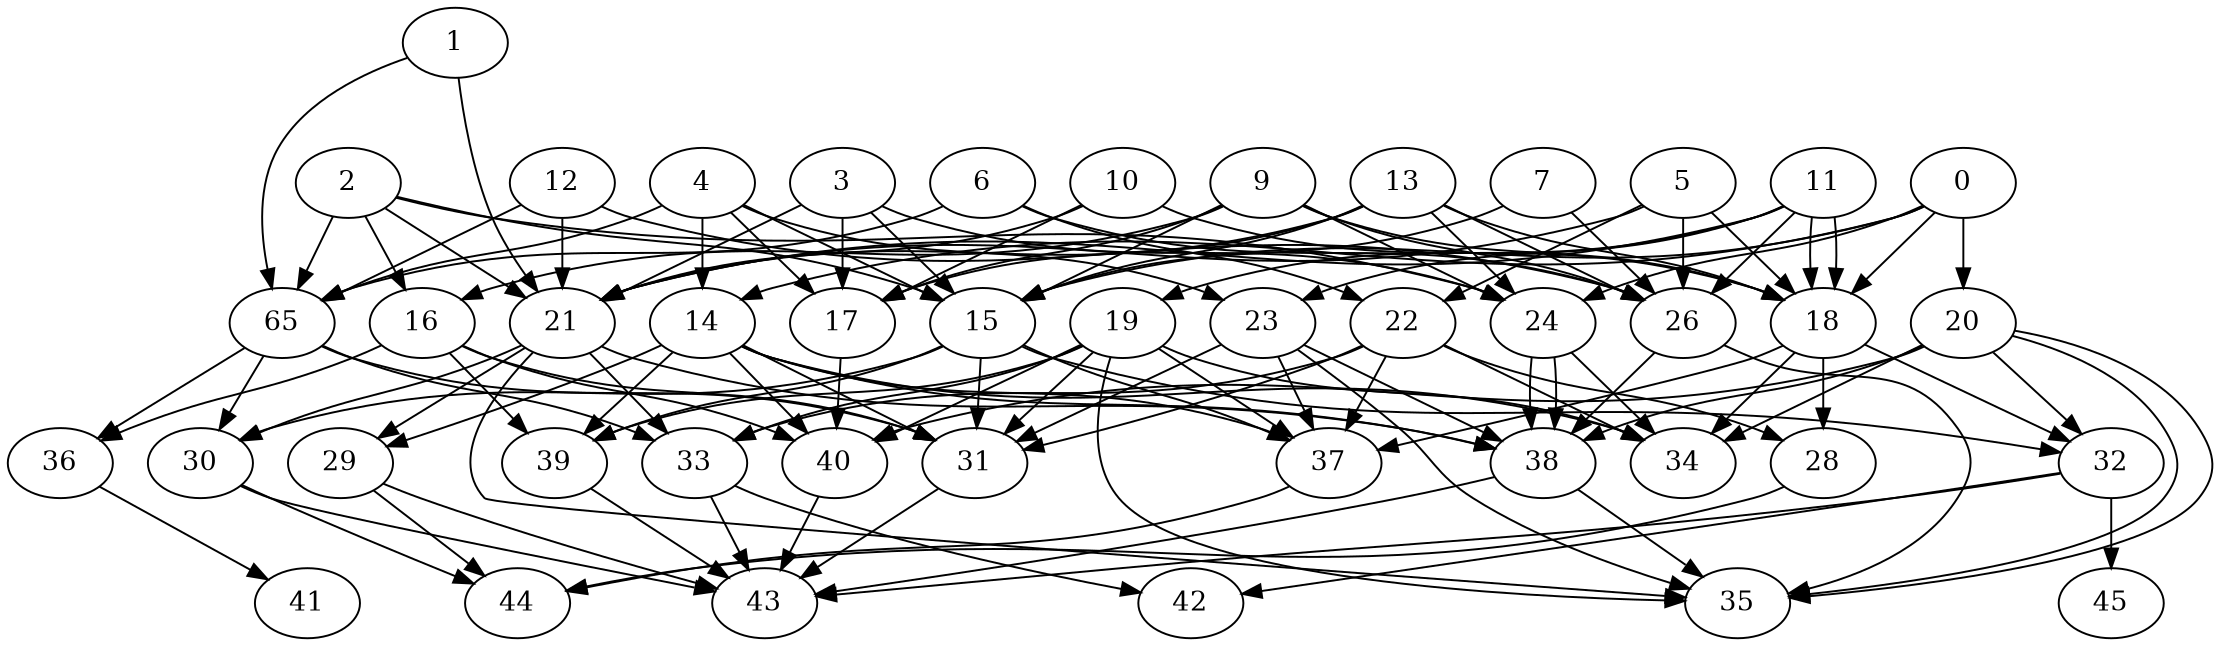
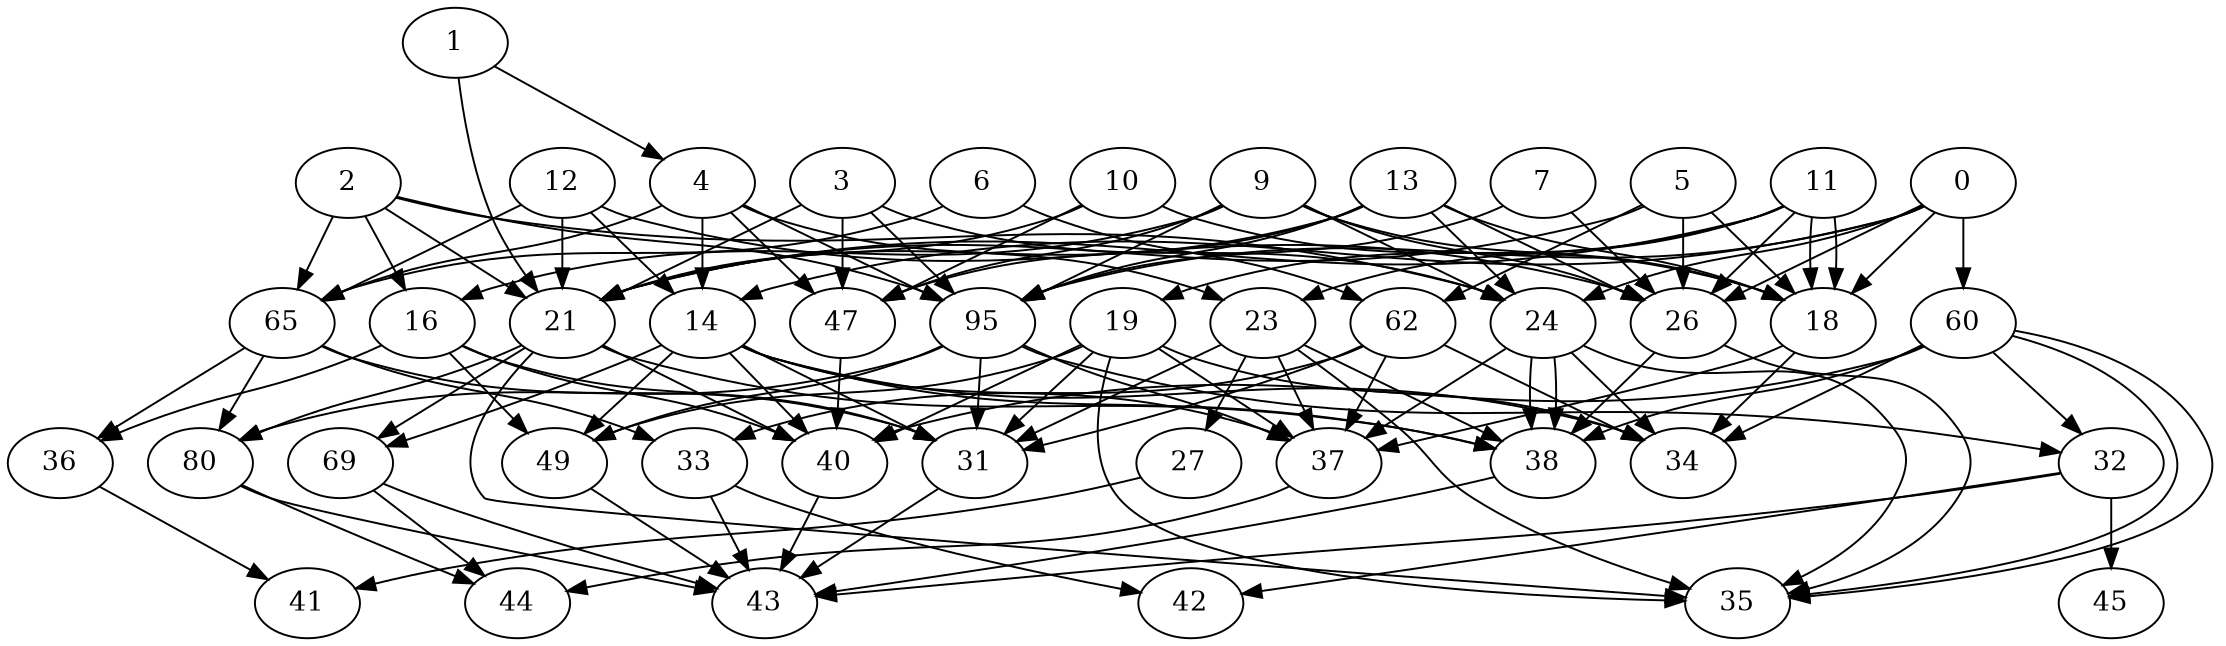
edge "1" -> "65": now "1" -> "4"
edge "12" -> "14": added
edge "6" -> "26": now "0" -> "26"
node "17": label "17" -> "47"
node "15": label "15" -> "95"
node "22": label "22" -> "62"
node "20": label "20" -> "60"
edge "24" -> "37": added
edge "21" -> "33": now "21" -> "40"
edge "18" -> "32": removed
edge "19" -> "33": removed
node "30": label "30" -> "80"
node "29": label "29" -> "69"
node "39": label "39" -> "49"
node "27": added
node "28": removed
edge "38" -> "35": now "24" -> "35"
